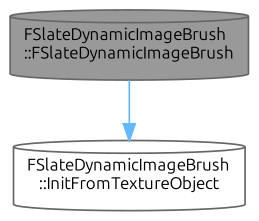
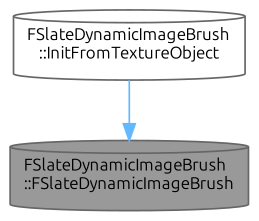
edge "FSlateDynamicImageBrush ::FSlateDynamicImageBrush" -> "FSlateDynamicImageBrush ::InitFromTextureObject": reversed
